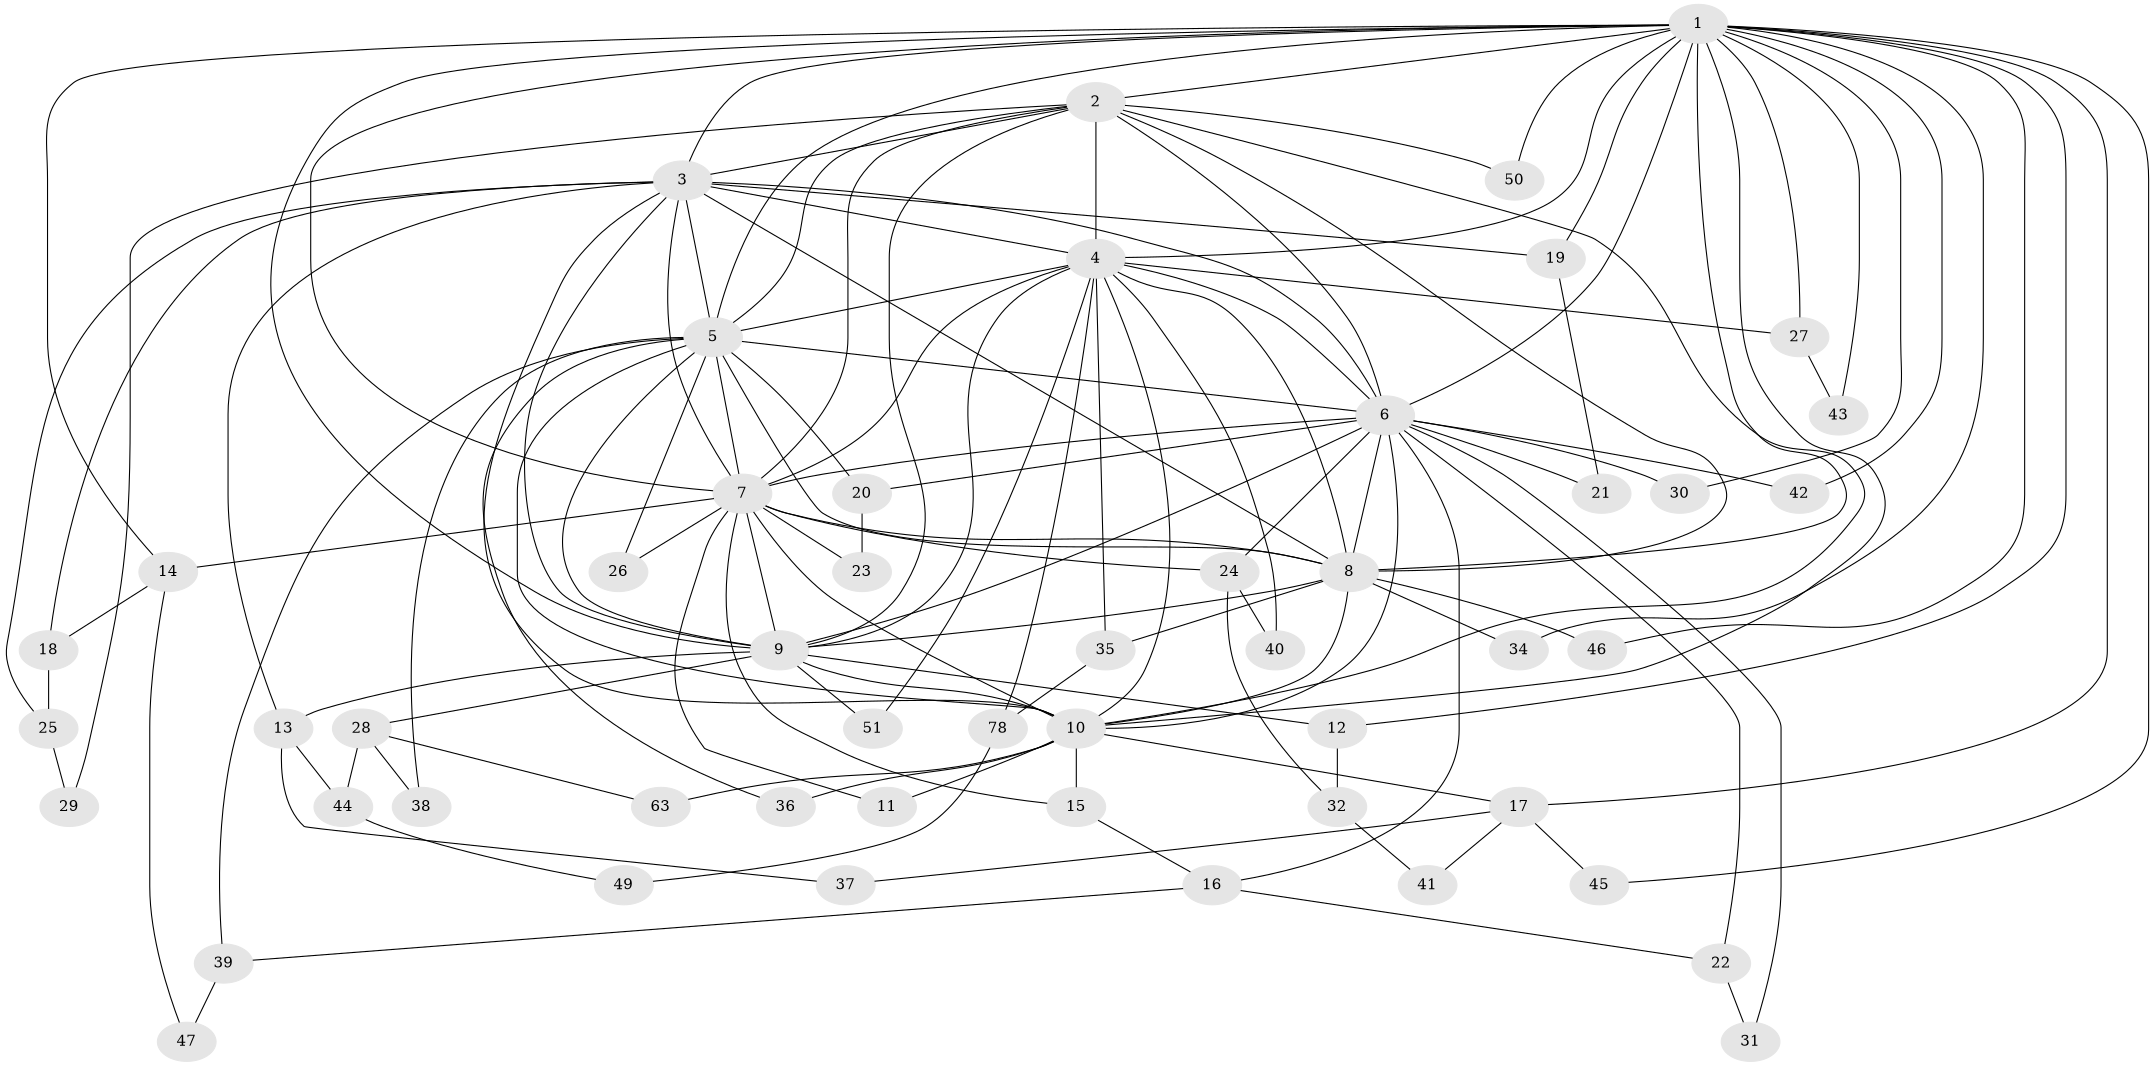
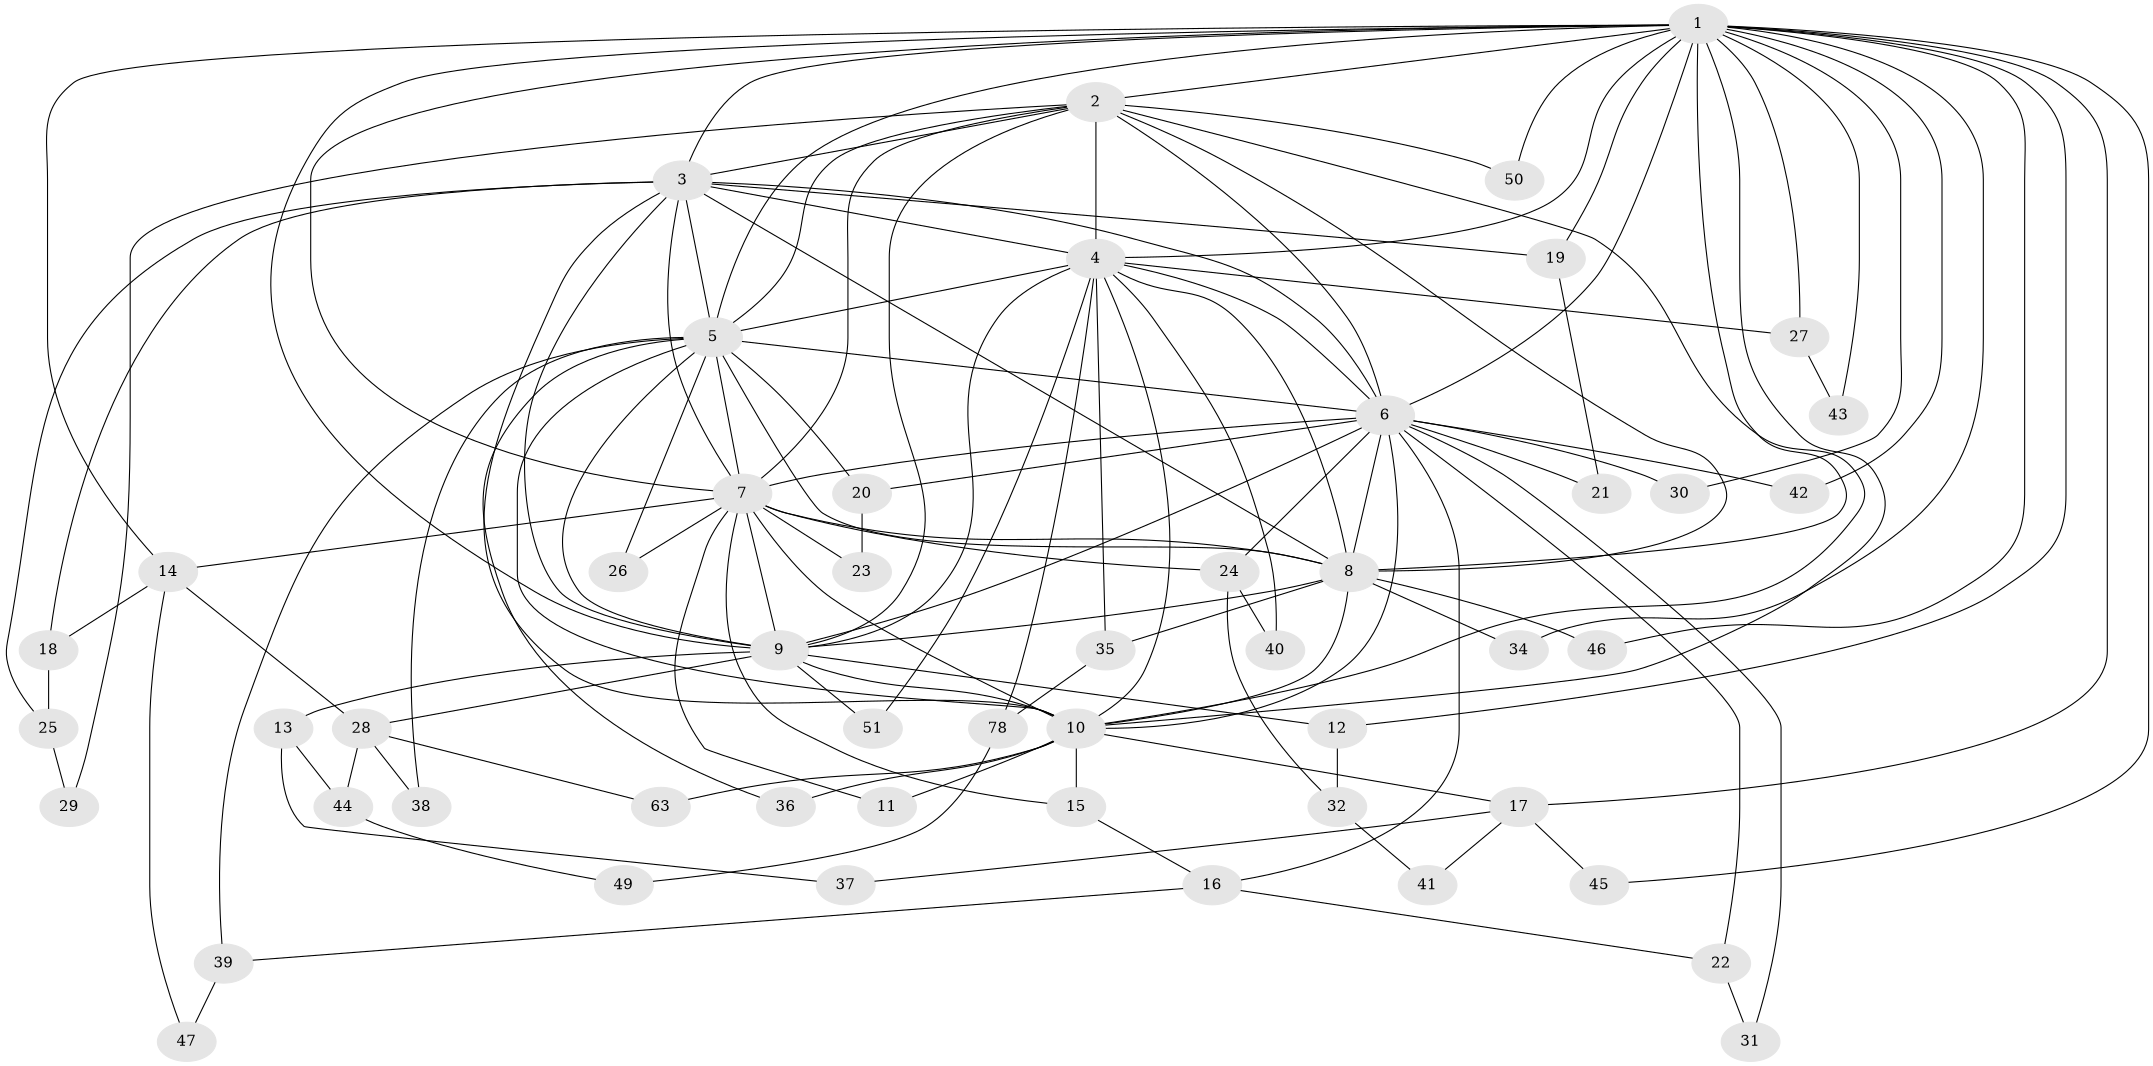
edge "3" -- "13": removed
edge "4" -- "7": removed
edge "14" -- "28": added
